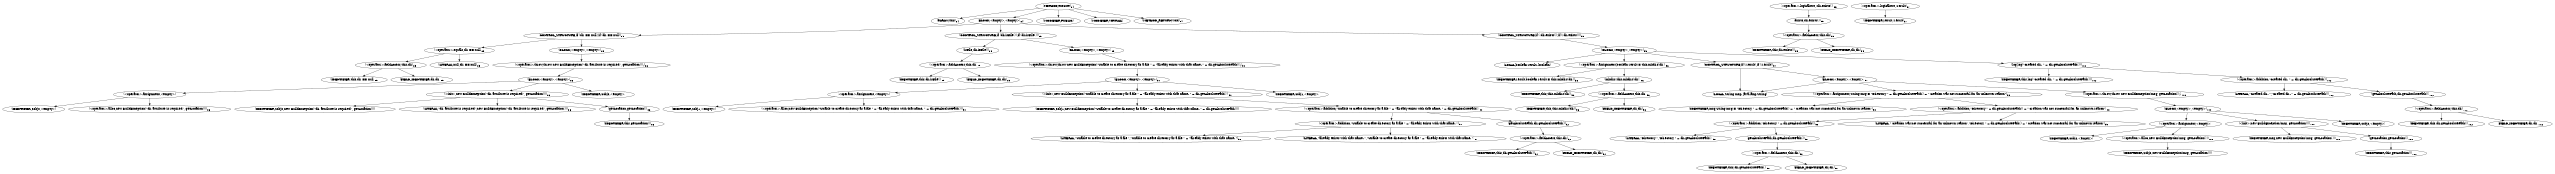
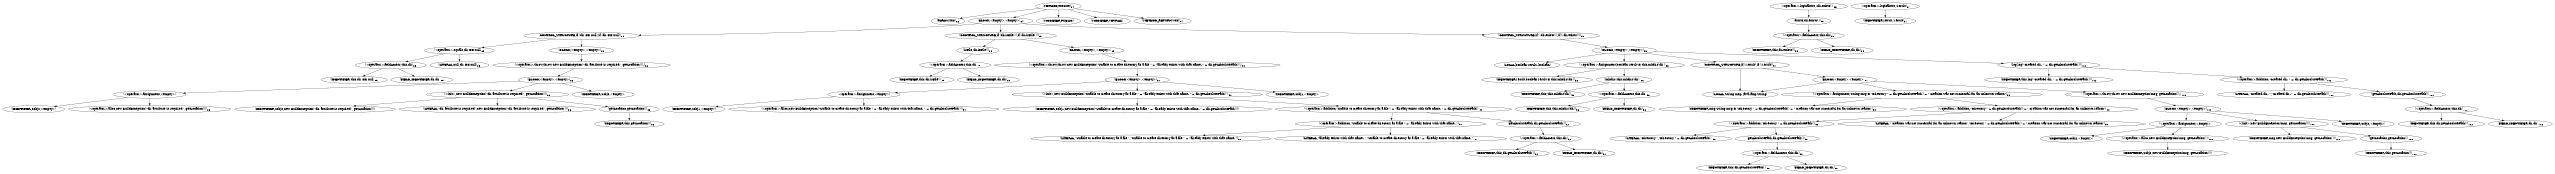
node "(PARAM,this)": text "84" -> "86"
